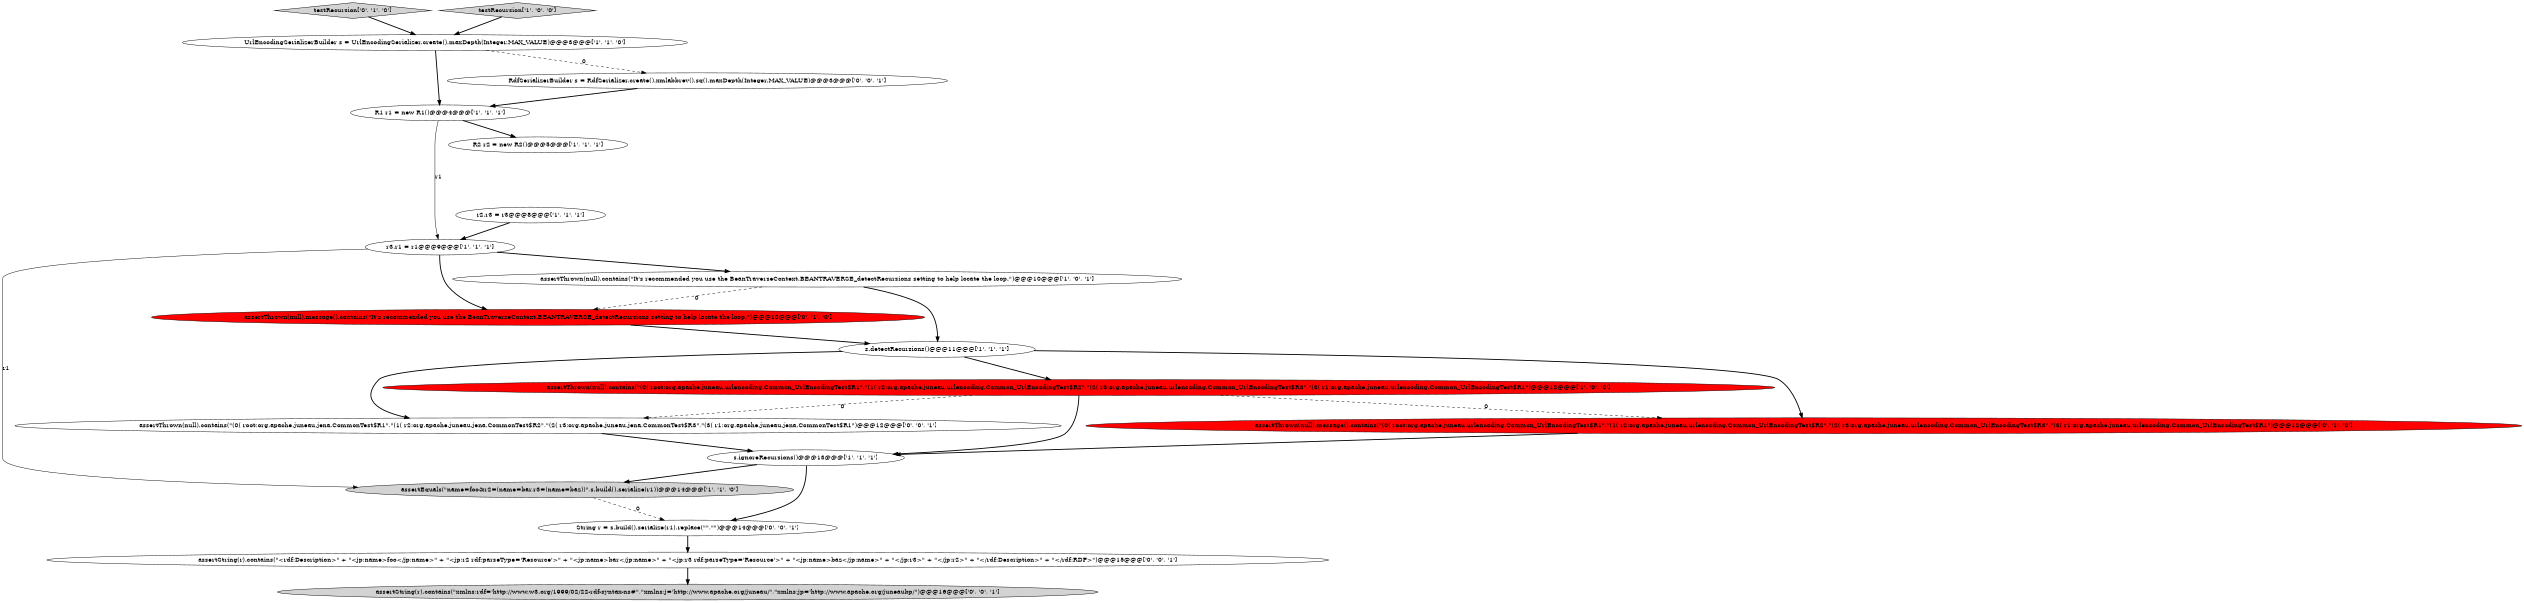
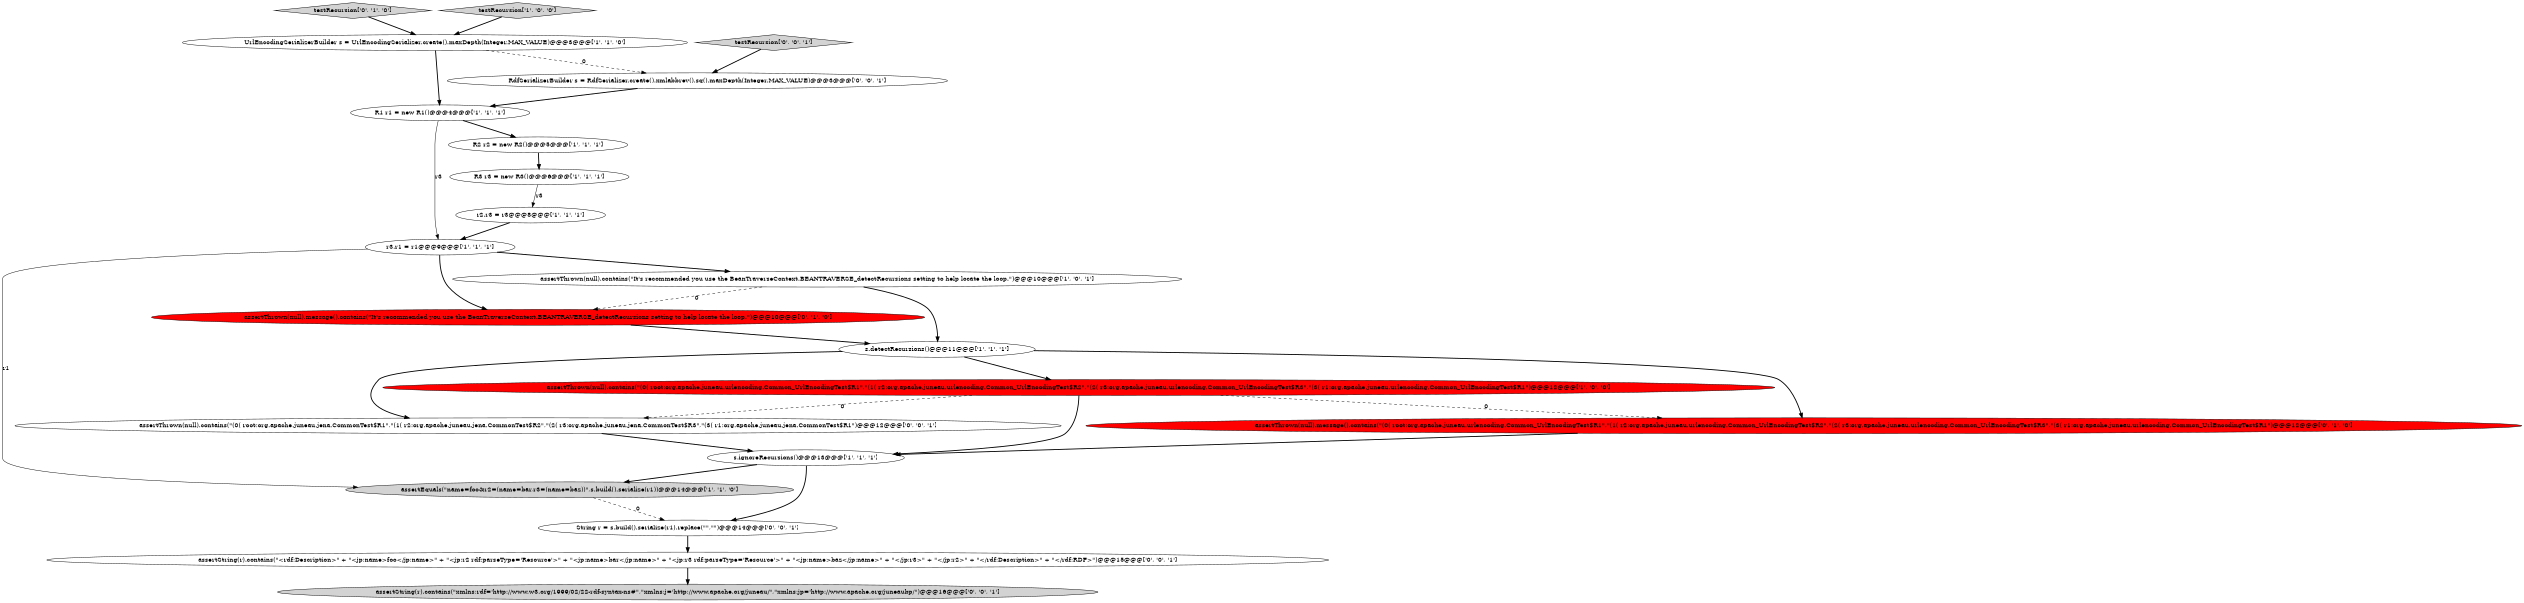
node "testRecursion['0', '0', '1']": added
edge "R1 r1 = new R1()@@@4@@@['1', '1', '1']" -> "r3.r1 = r1@@@9@@@['1', '1', '1']": label "r1" -> "r3"
node "R3 r3 = new R3()@@@6@@@['1', '1', '1']": added
